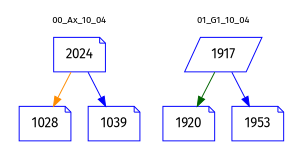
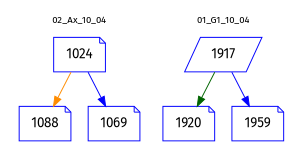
cluster "00_Ax_10_04": label "00_Ax_10_04" -> "02_Ax_10_04"
node "2024": label "2024" -> "1024"
node "1028": label "1028" -> "1088"
node "1039": label "1039" -> "1069"
node "1953": label "1953" -> "1959"
